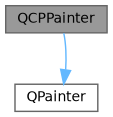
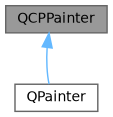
edge "QCPPainter" -> "QPainter": reversed
